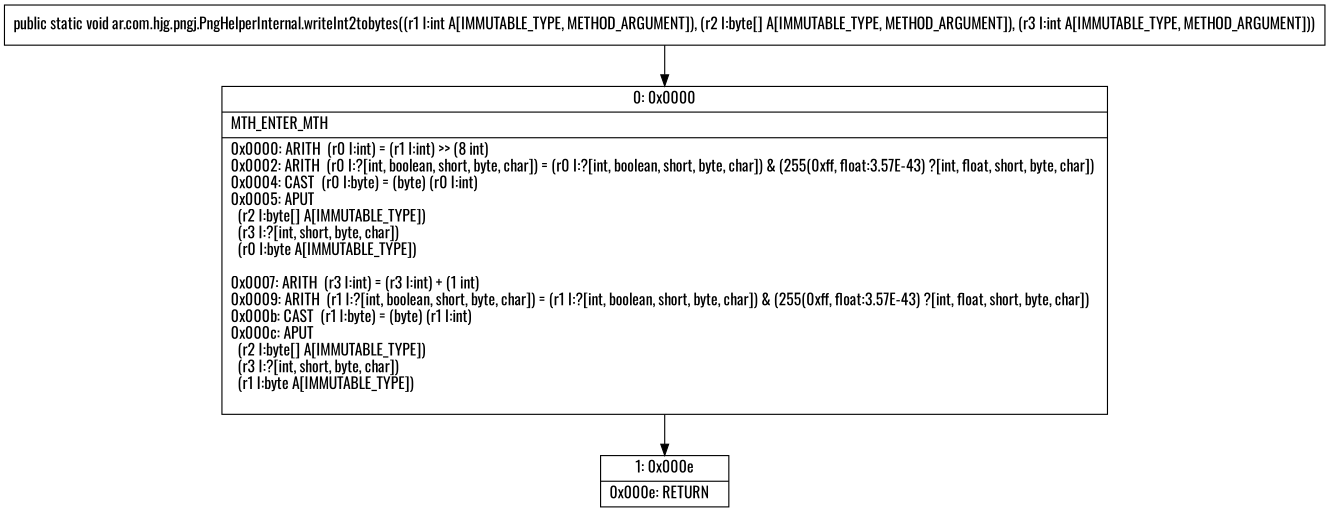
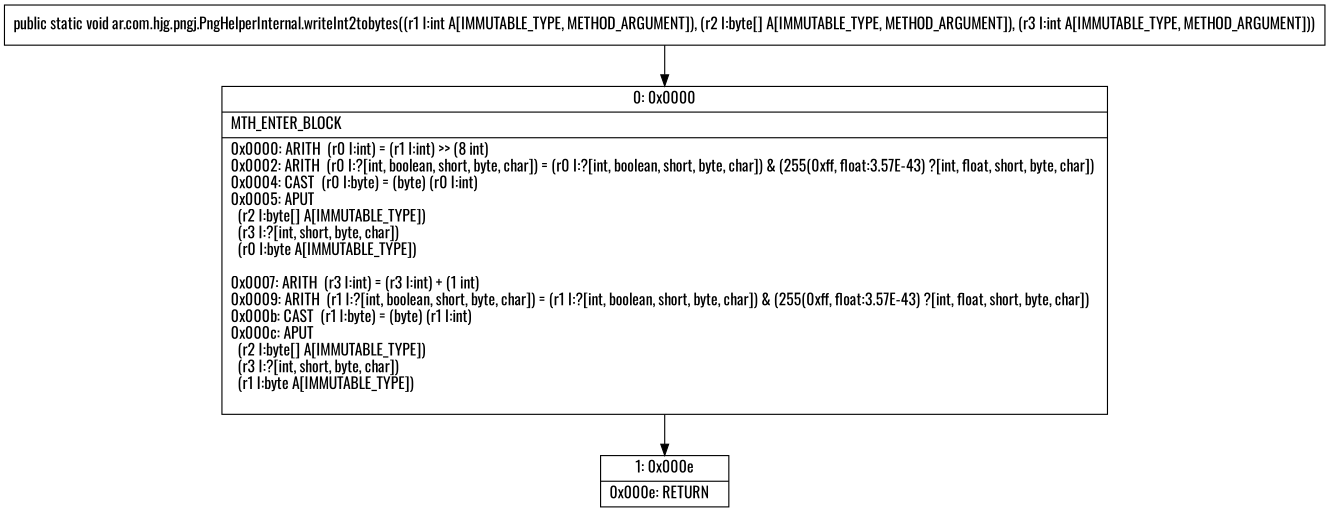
node "0: 0x0000": text "MTH_ENTER_MTH" -> "MTH_ENTER_BLOCK"
